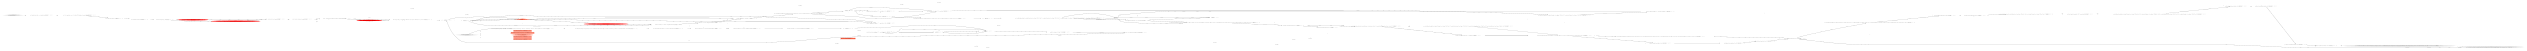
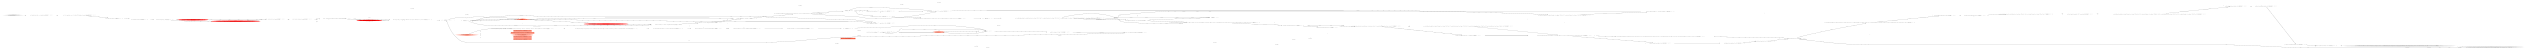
node "i++@@@12@@@['0', '0', '1']": fillcolor white -> tomato
node "doTestNotSendingOldValues['0', '0', '1']": fillcolor lightgray -> tomato
